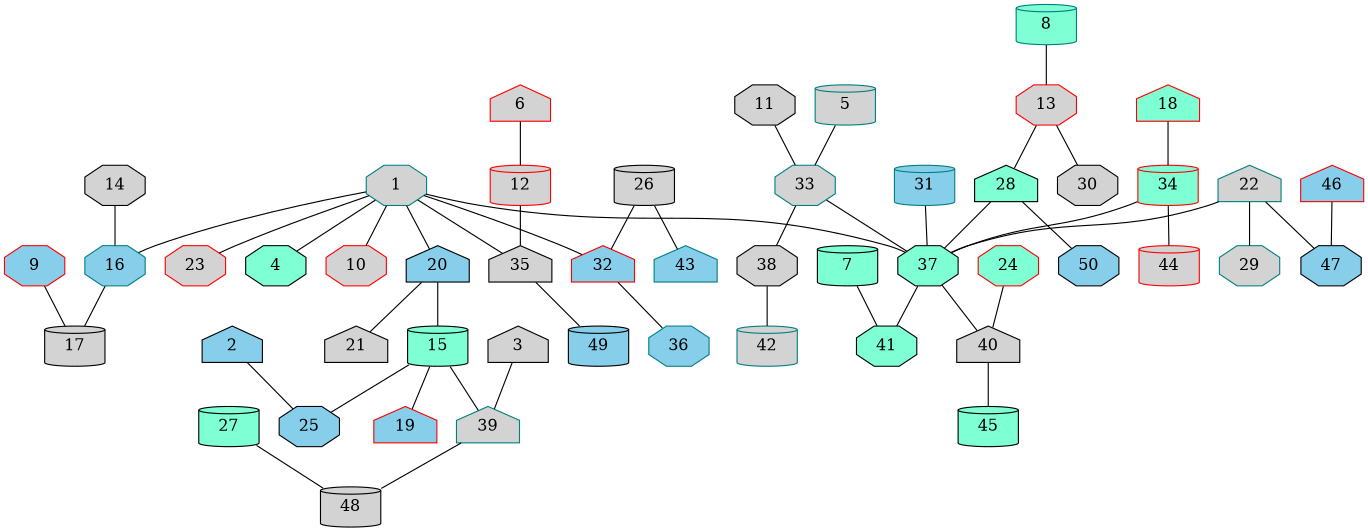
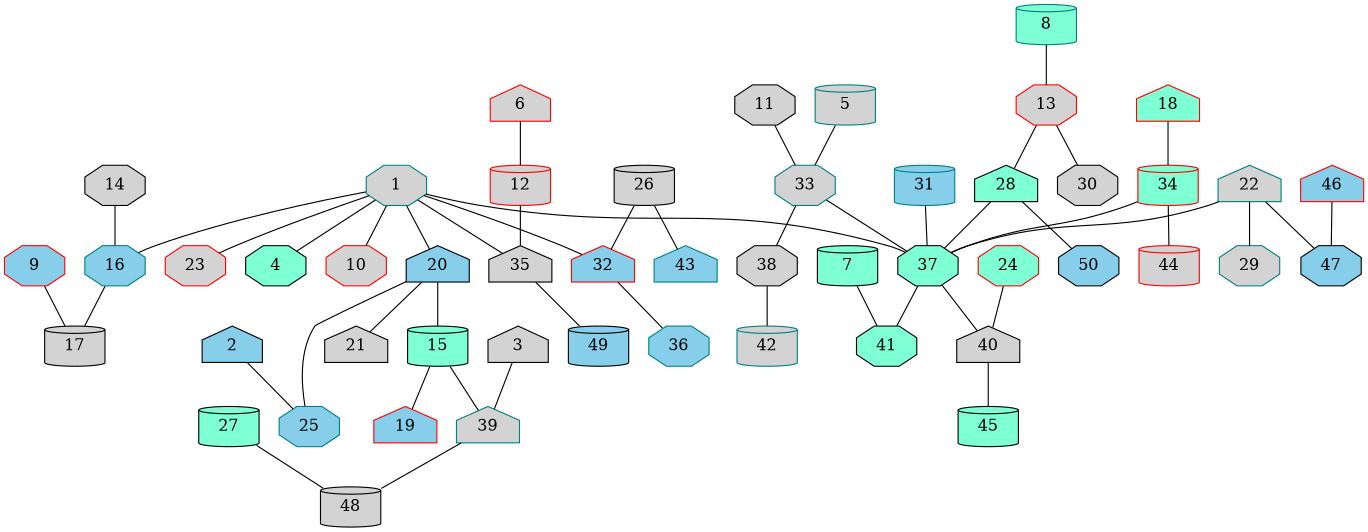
edge "15" -- "25": now "20" -- "25"
node "25": color black -> teal
